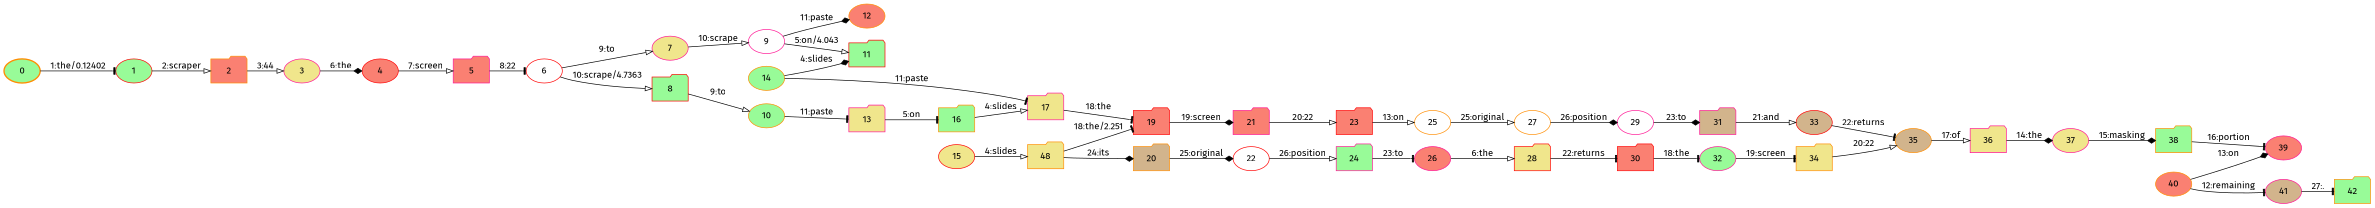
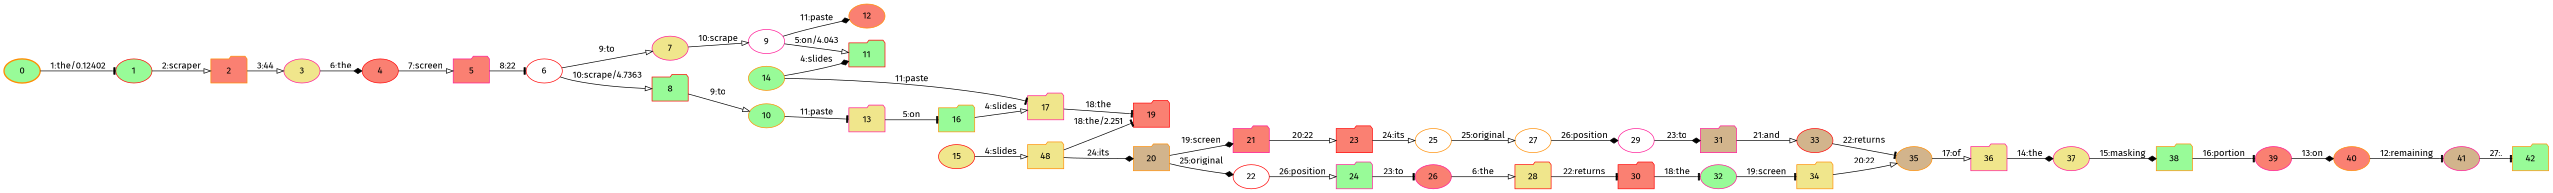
edge "23" -> "25": label "13:on" -> "24:its"
edge "19" -> "21": now "20" -> "21"
edge "40" -> "39": reversed
